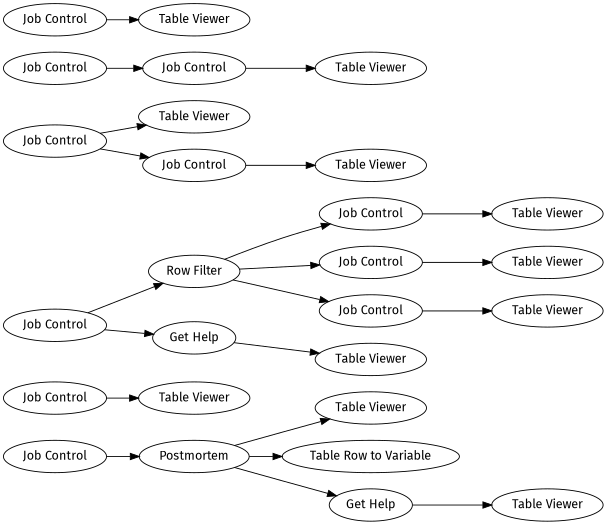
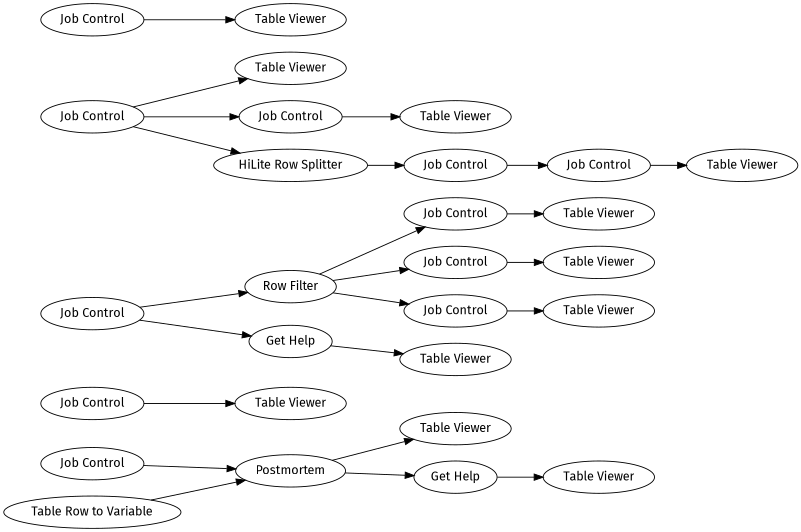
node "HiLite Row Splitter": added
edge "Postmortem" -> "Table Row to Variable": reversed
